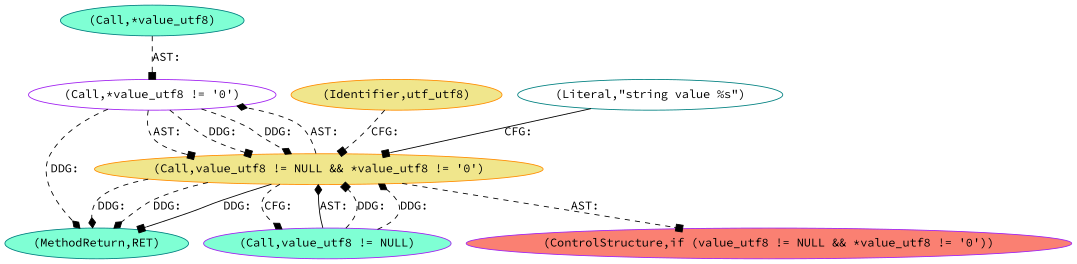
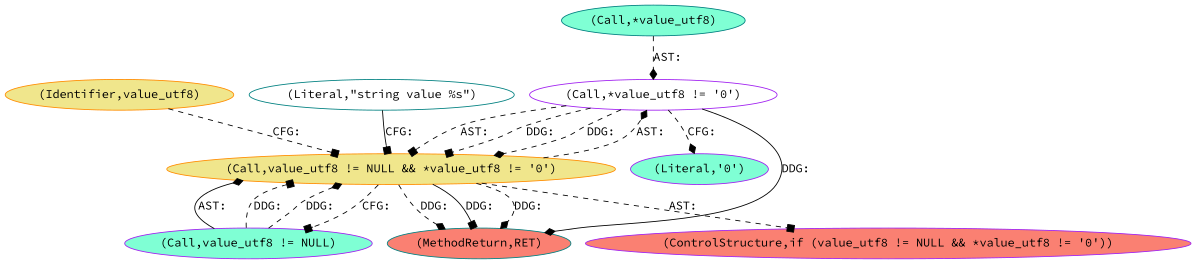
edge "(Call,*value_utf8)" -> "(Call,*value_utf8 != '0')": arrowhead box -> diamond
node "(Identifier,utf_utf8)": label "(Identifier,utf_utf8)" -> "(Identifier,value_utf8)"
edge "(Call,*value_utf8 != '0')" -> "(MethodReturn,RET)": style dashed -> solid
node "(Literal,'0')": added
edge "(Call,value_utf8 != NULL && *value_utf8 != '0')" -> "(Call,value_utf8 != NULL)": arrowhead diamond -> box
node "(MethodReturn,RET)": fillcolor aquamarine -> salmon
